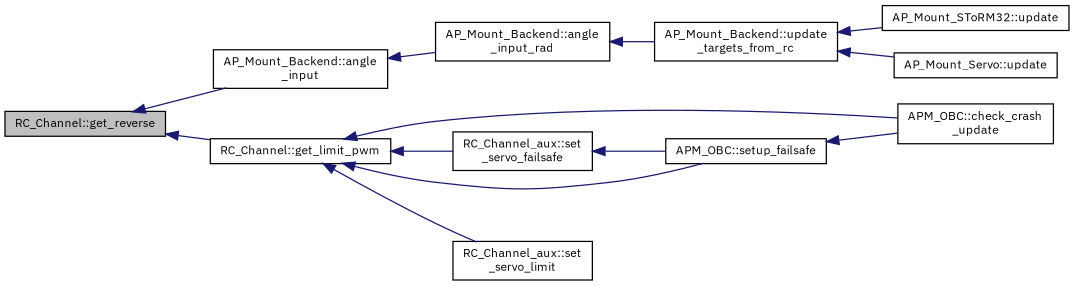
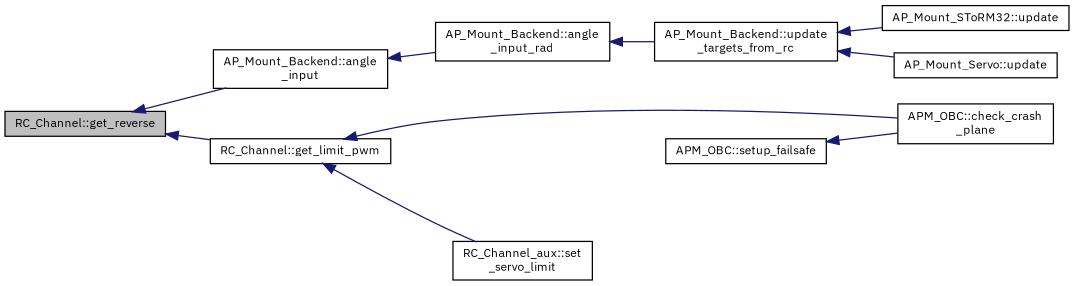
node "APM_OBC::check_crash _update": label "APM_OBC::check_crash _update" -> "APM_OBC::check_crash _plane"
node "RC_Channel_aux::set _servo_failsafe": removed
edge "APM_OBC::setup_failsafe" -> "RC_Channel::get_limit_pwm": removed
